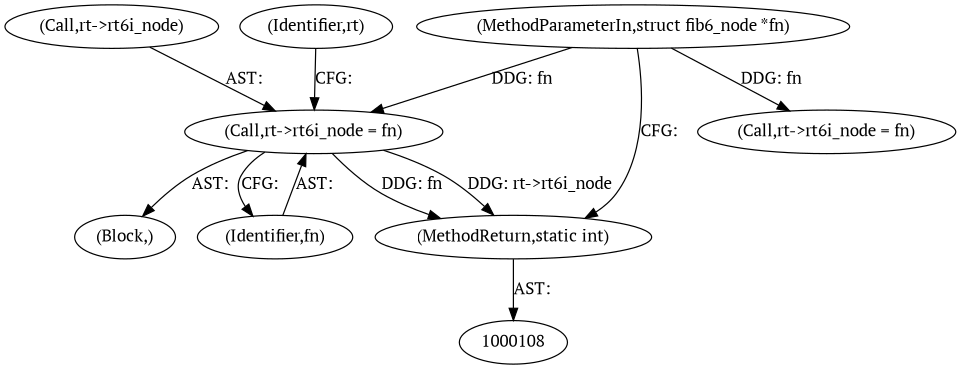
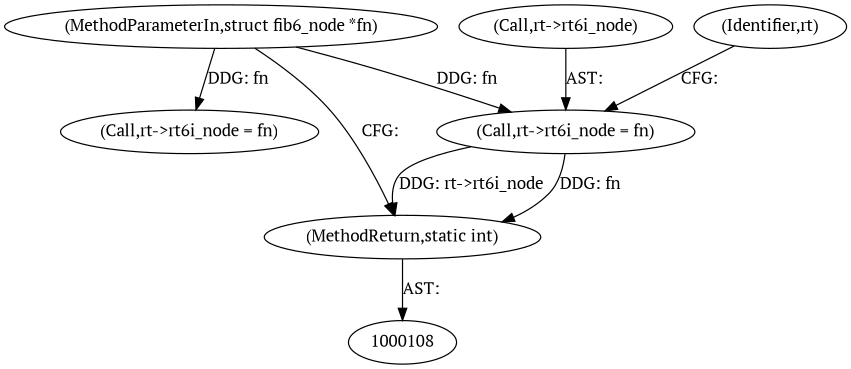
node "(Block,)": removed
node "(Identifier,fn)": removed
